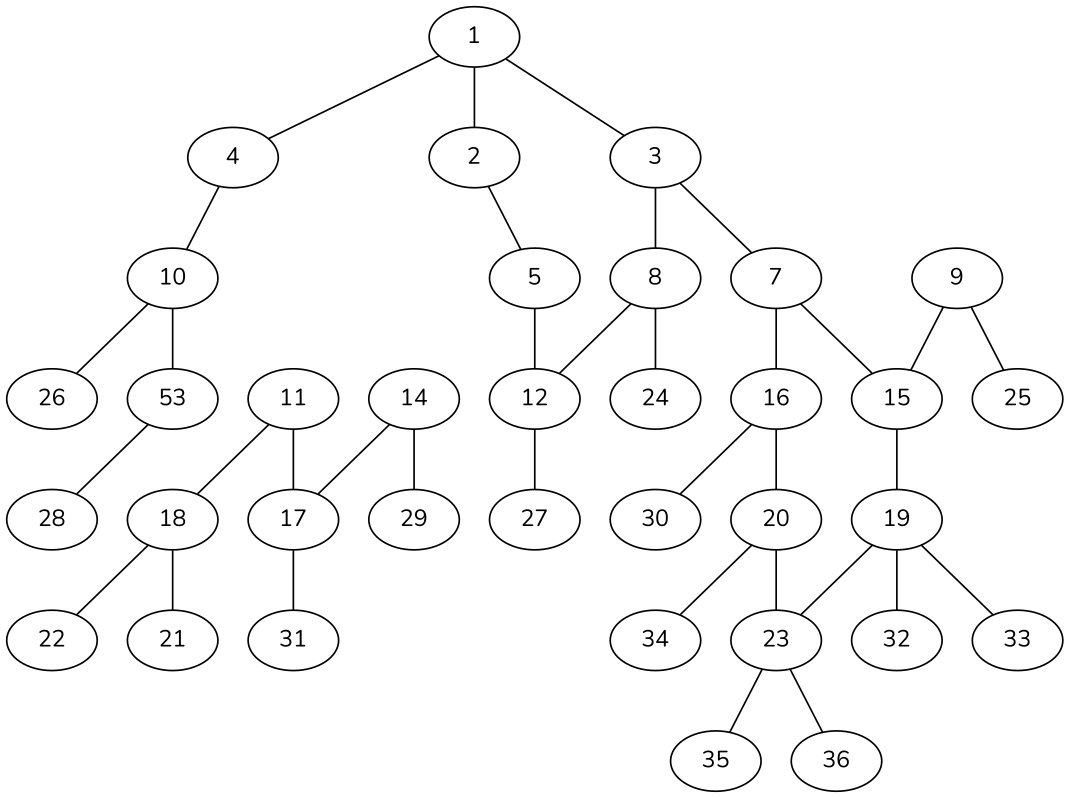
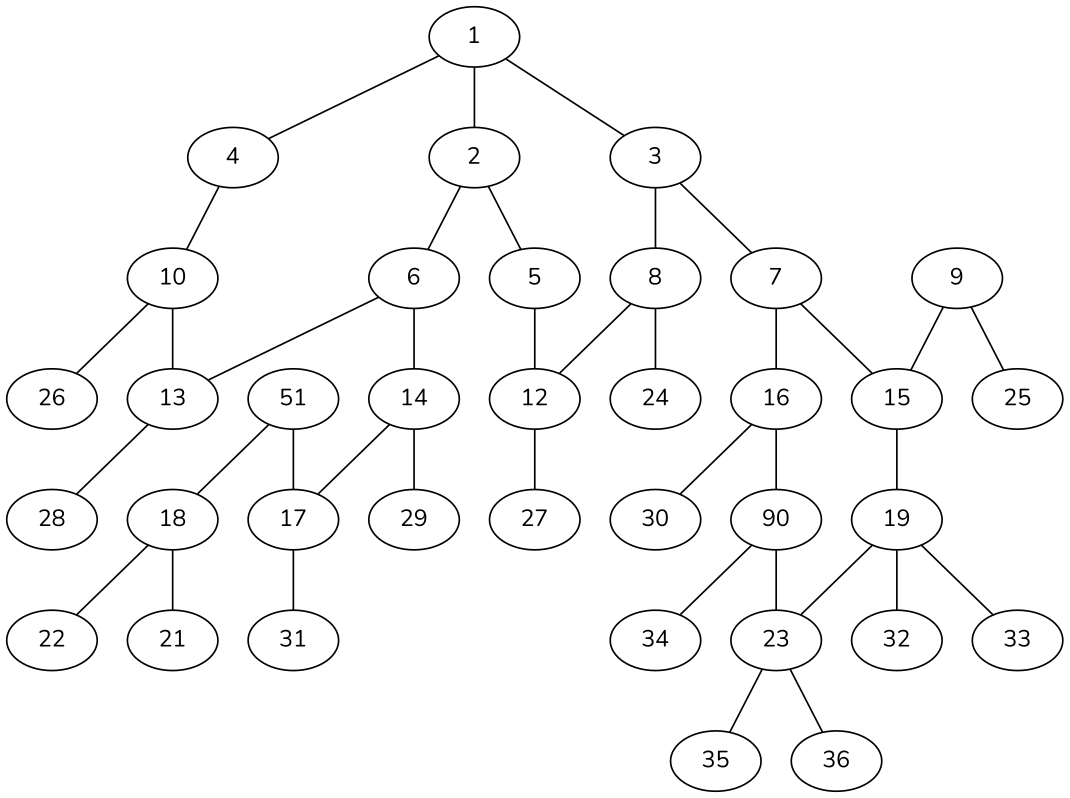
node "6": added
node "53": label "53" -> "13"
node "11": label "11" -> "51"
node "20": label "20" -> "90"
